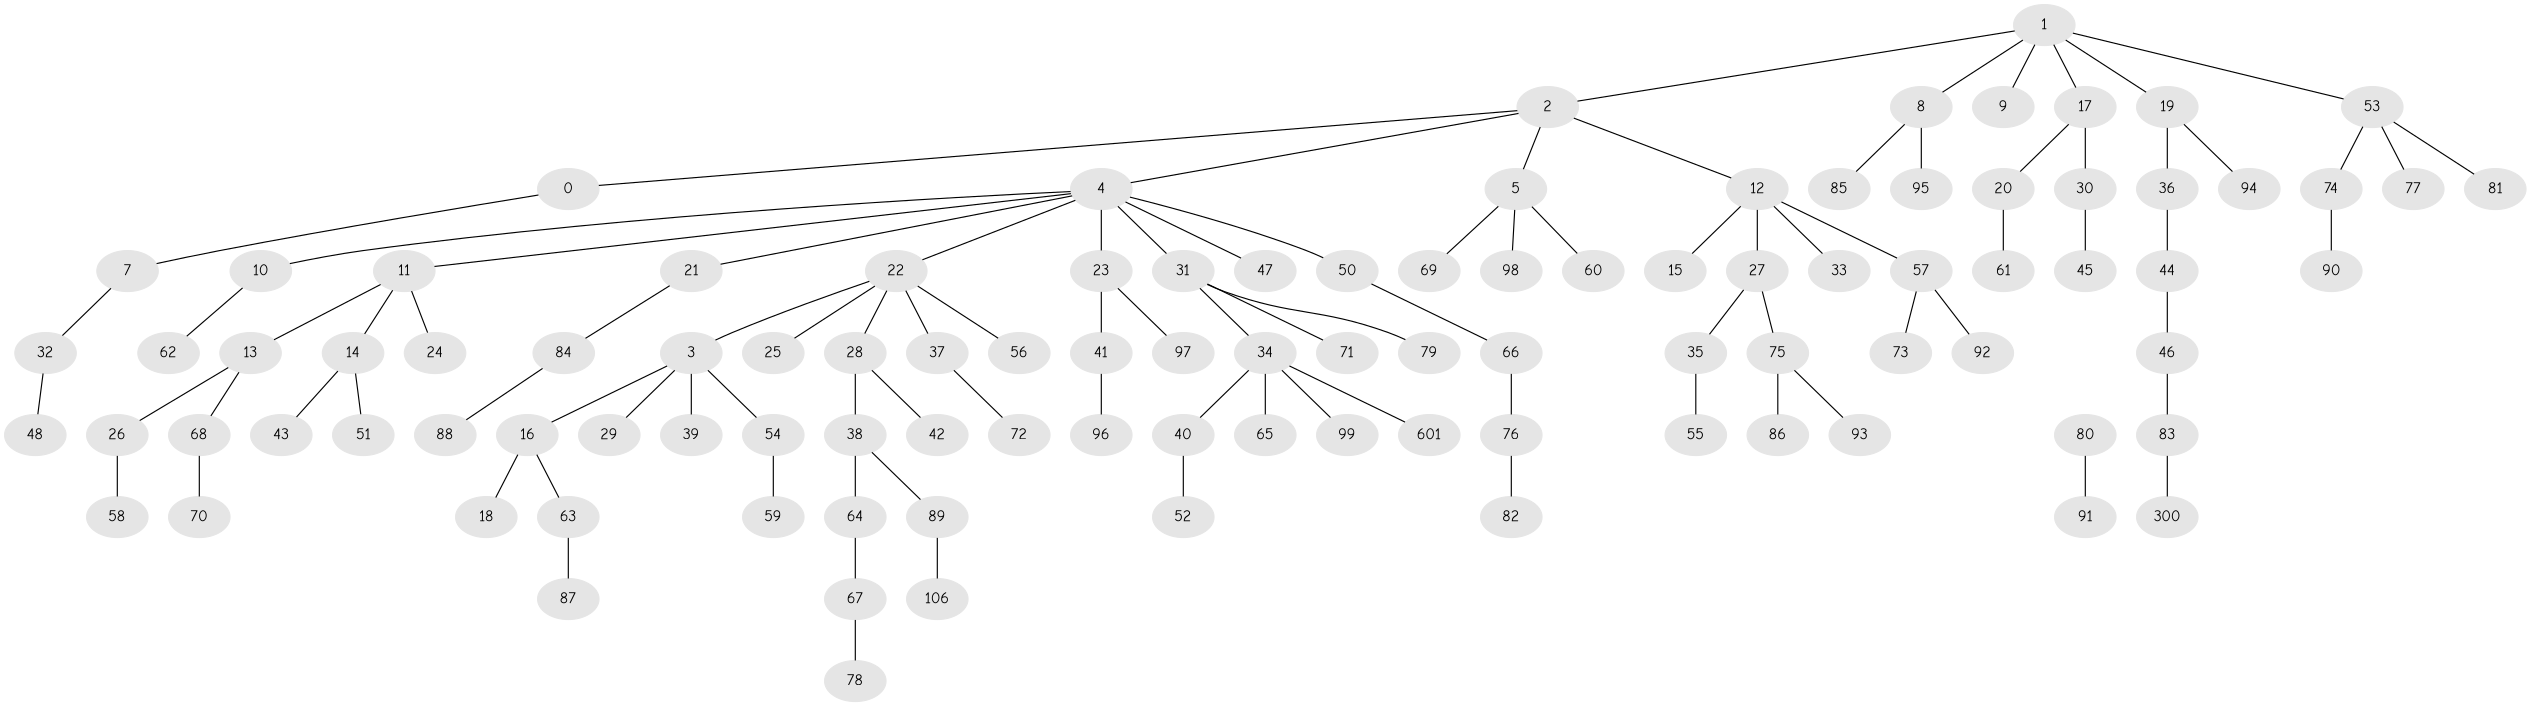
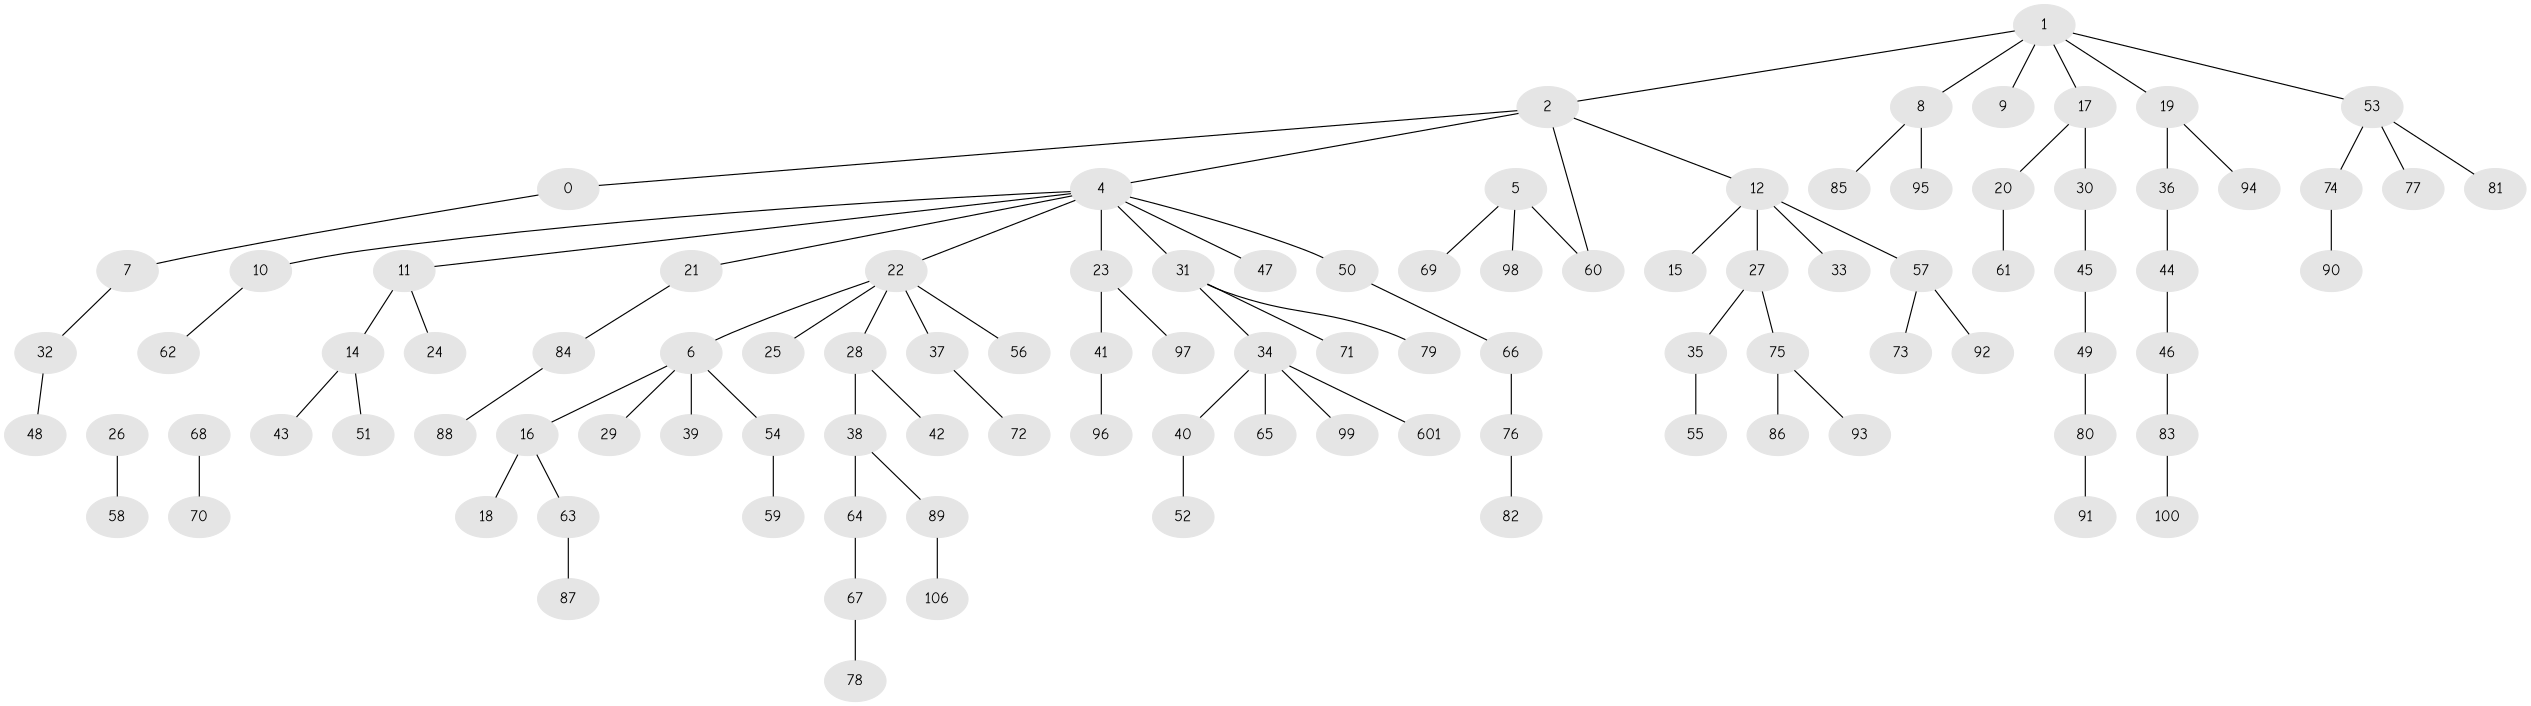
edge "2" -- "5": now "2" -- "60"
node "13": removed
node "3": label "3" -> "6"
node "49": added
node "300": label "300" -> "100"
